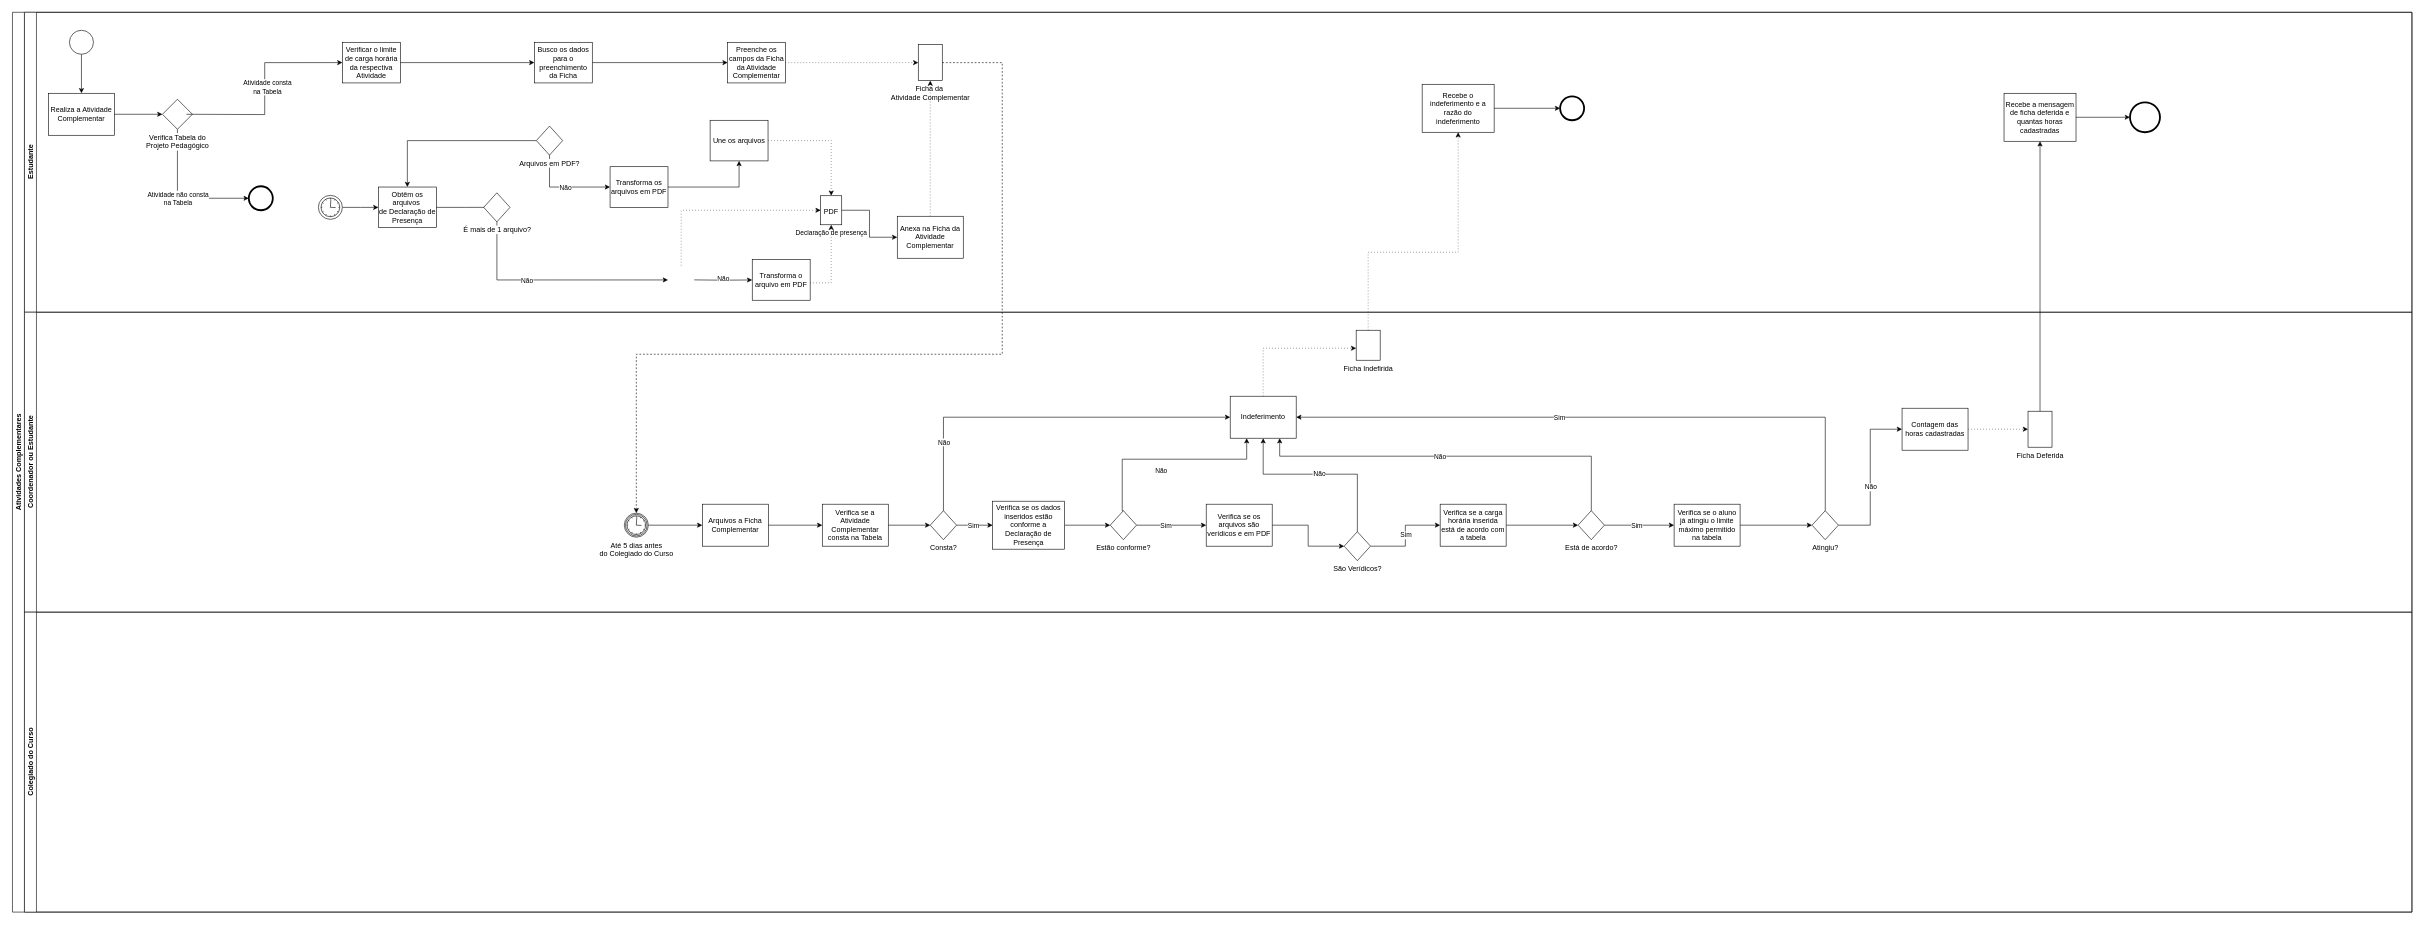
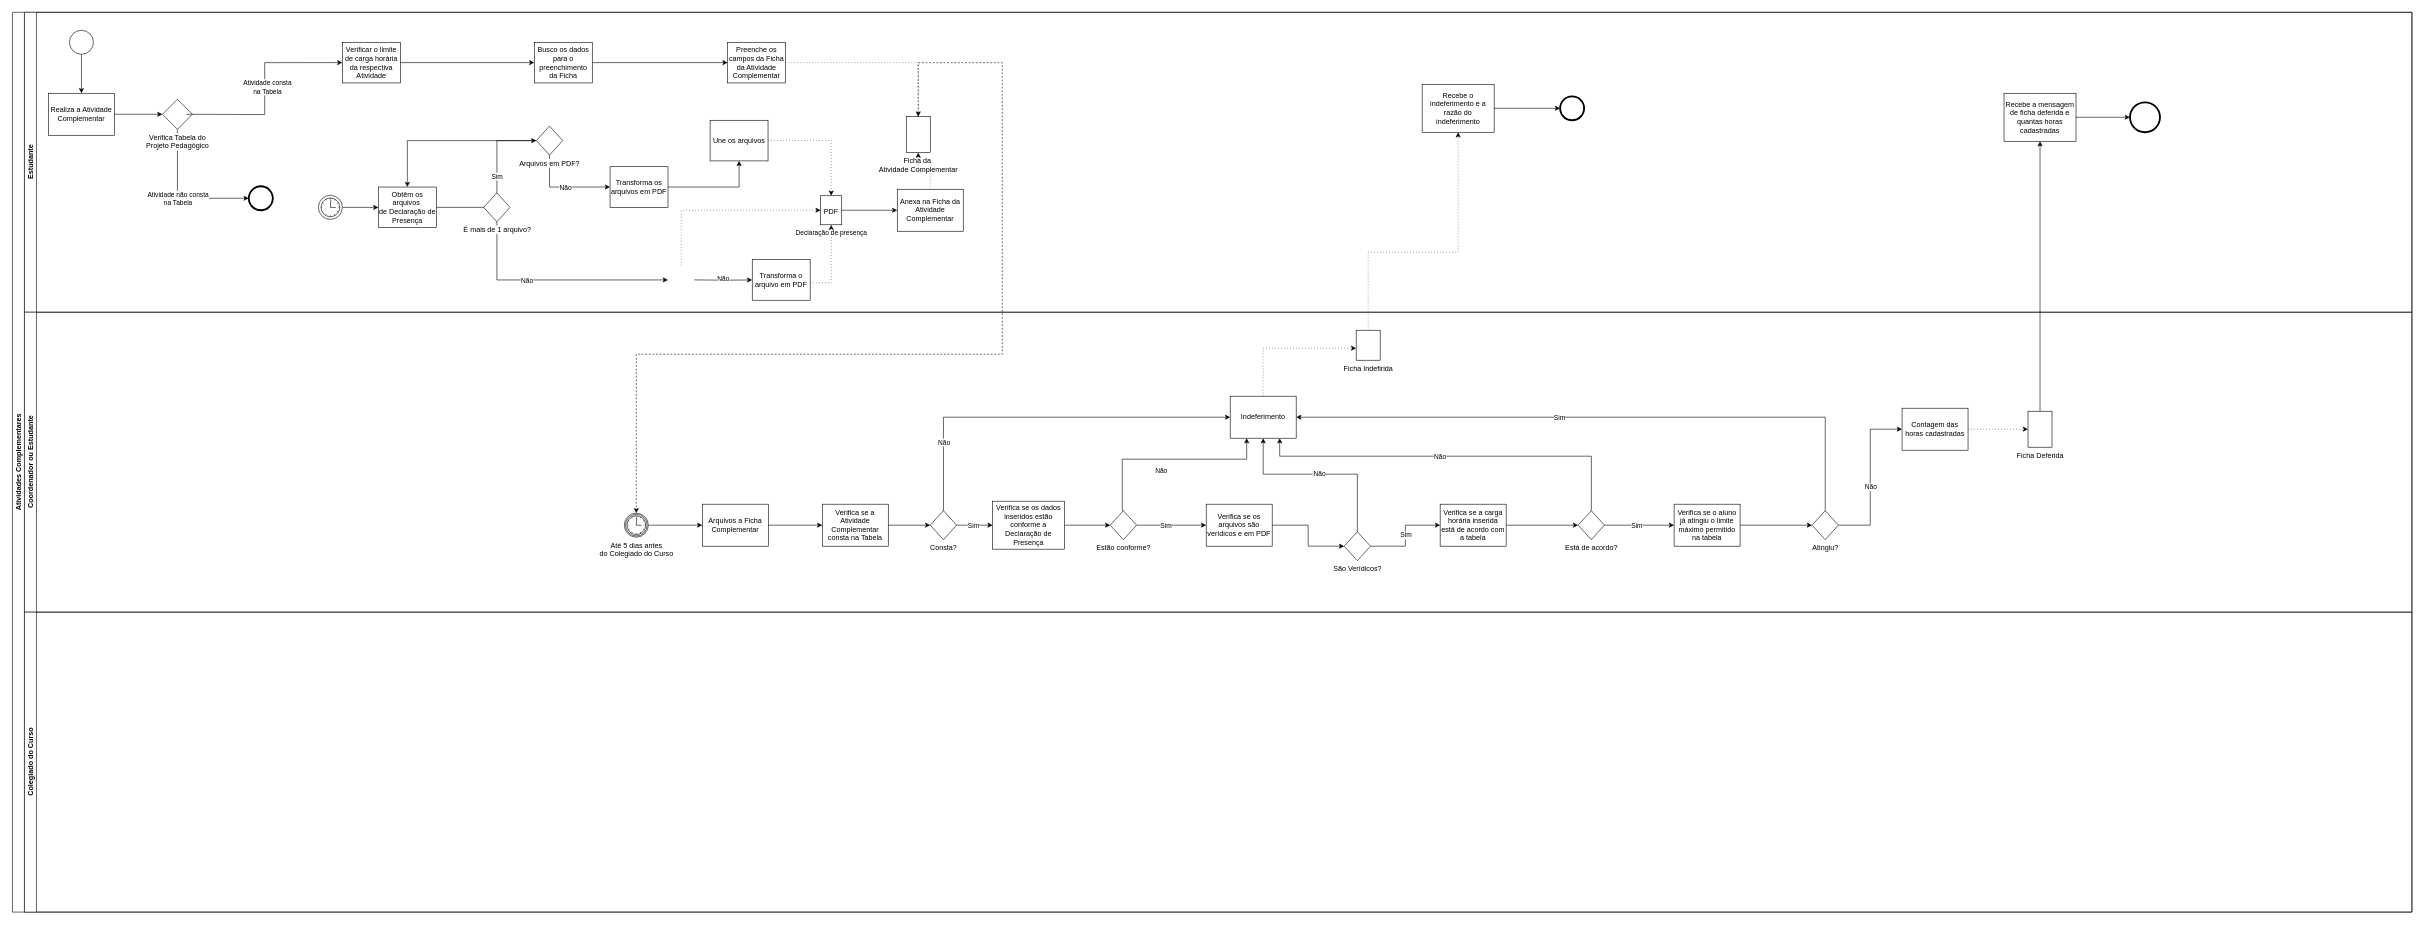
node "Ficha da Atividade Complementar": moved (930, 63) -> (918, 135)
edge "É mais de 1 arquivo?" -> "Arquivos em PDF?": added, label "Sim"
node "Anexa na Ficha da Atividade Complementar": moved (930, 237) -> (930, 210)
